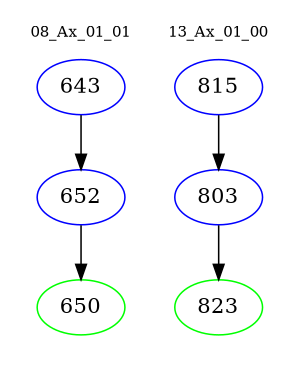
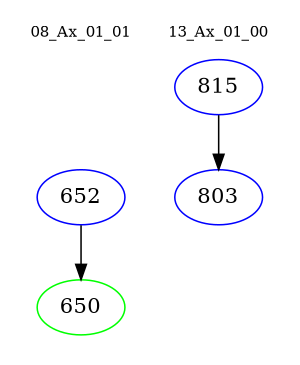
node "643": removed
node "823": removed
